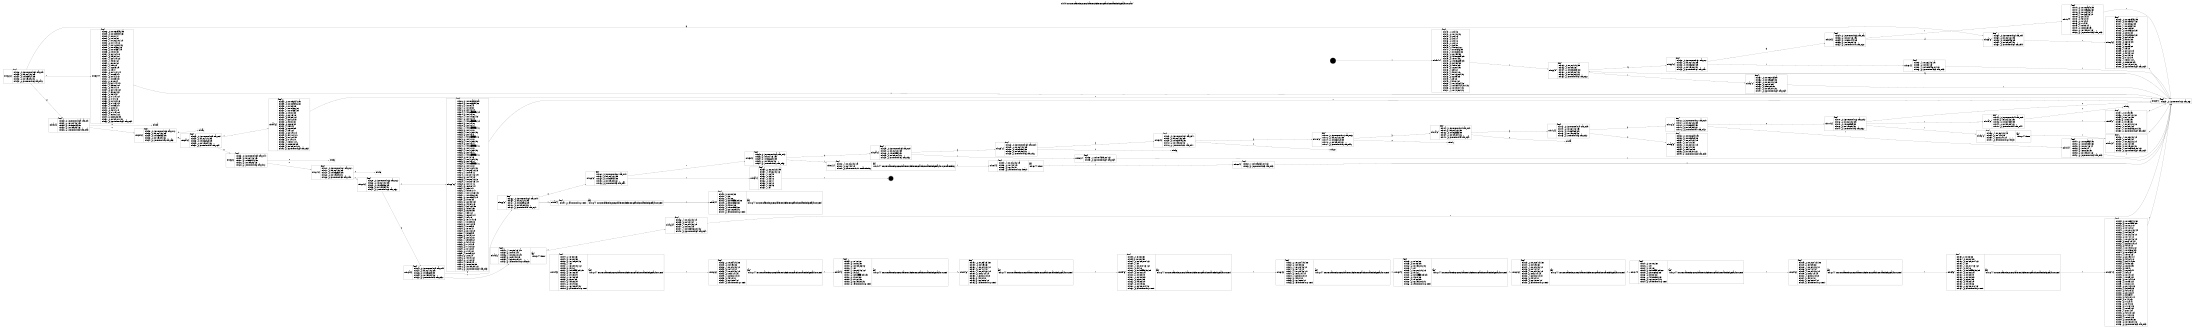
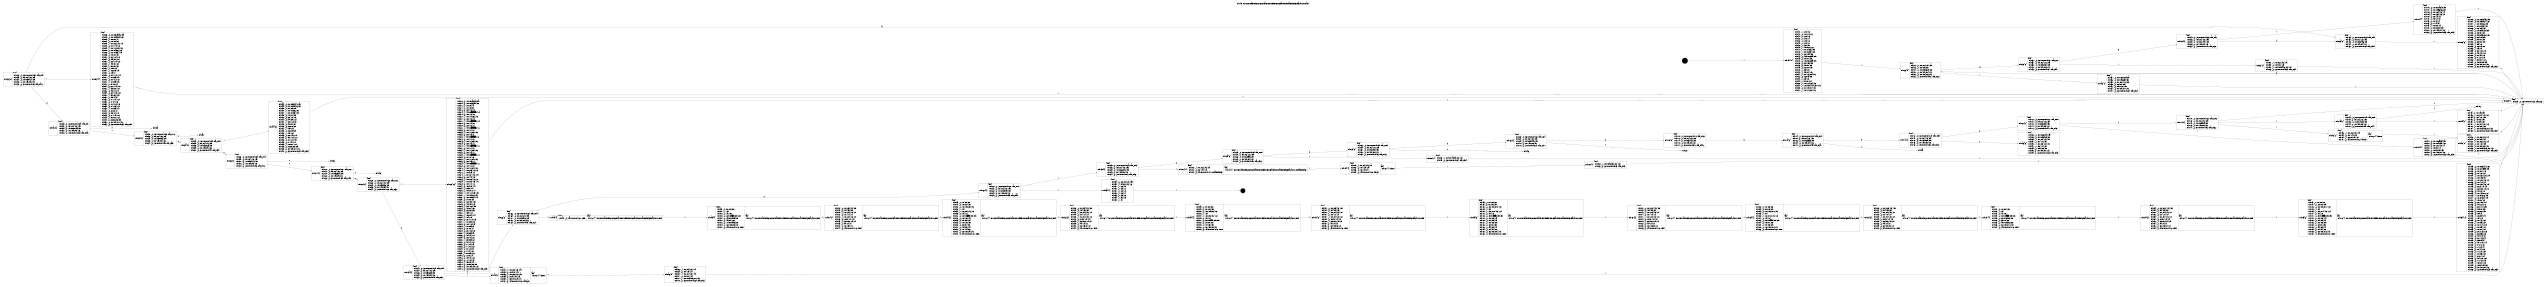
node "0x401e46": removed
node "0x401b24 [37]": added
